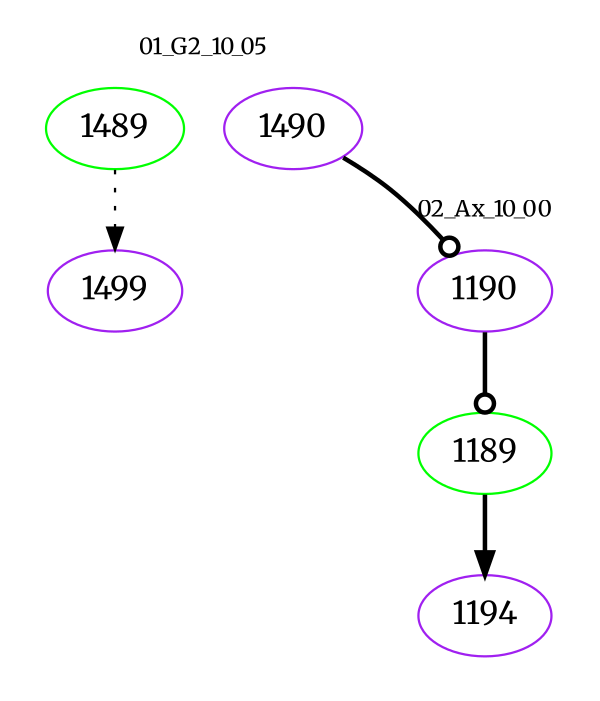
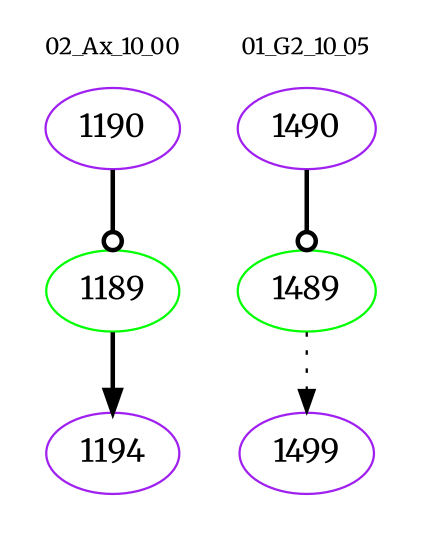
edge "1490" -> "1190": now "1490" -> "1489"
